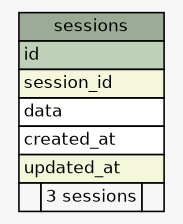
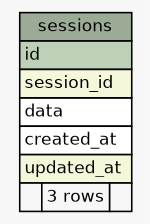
node "sessions": text "3 sessions" -> "3 rows"
